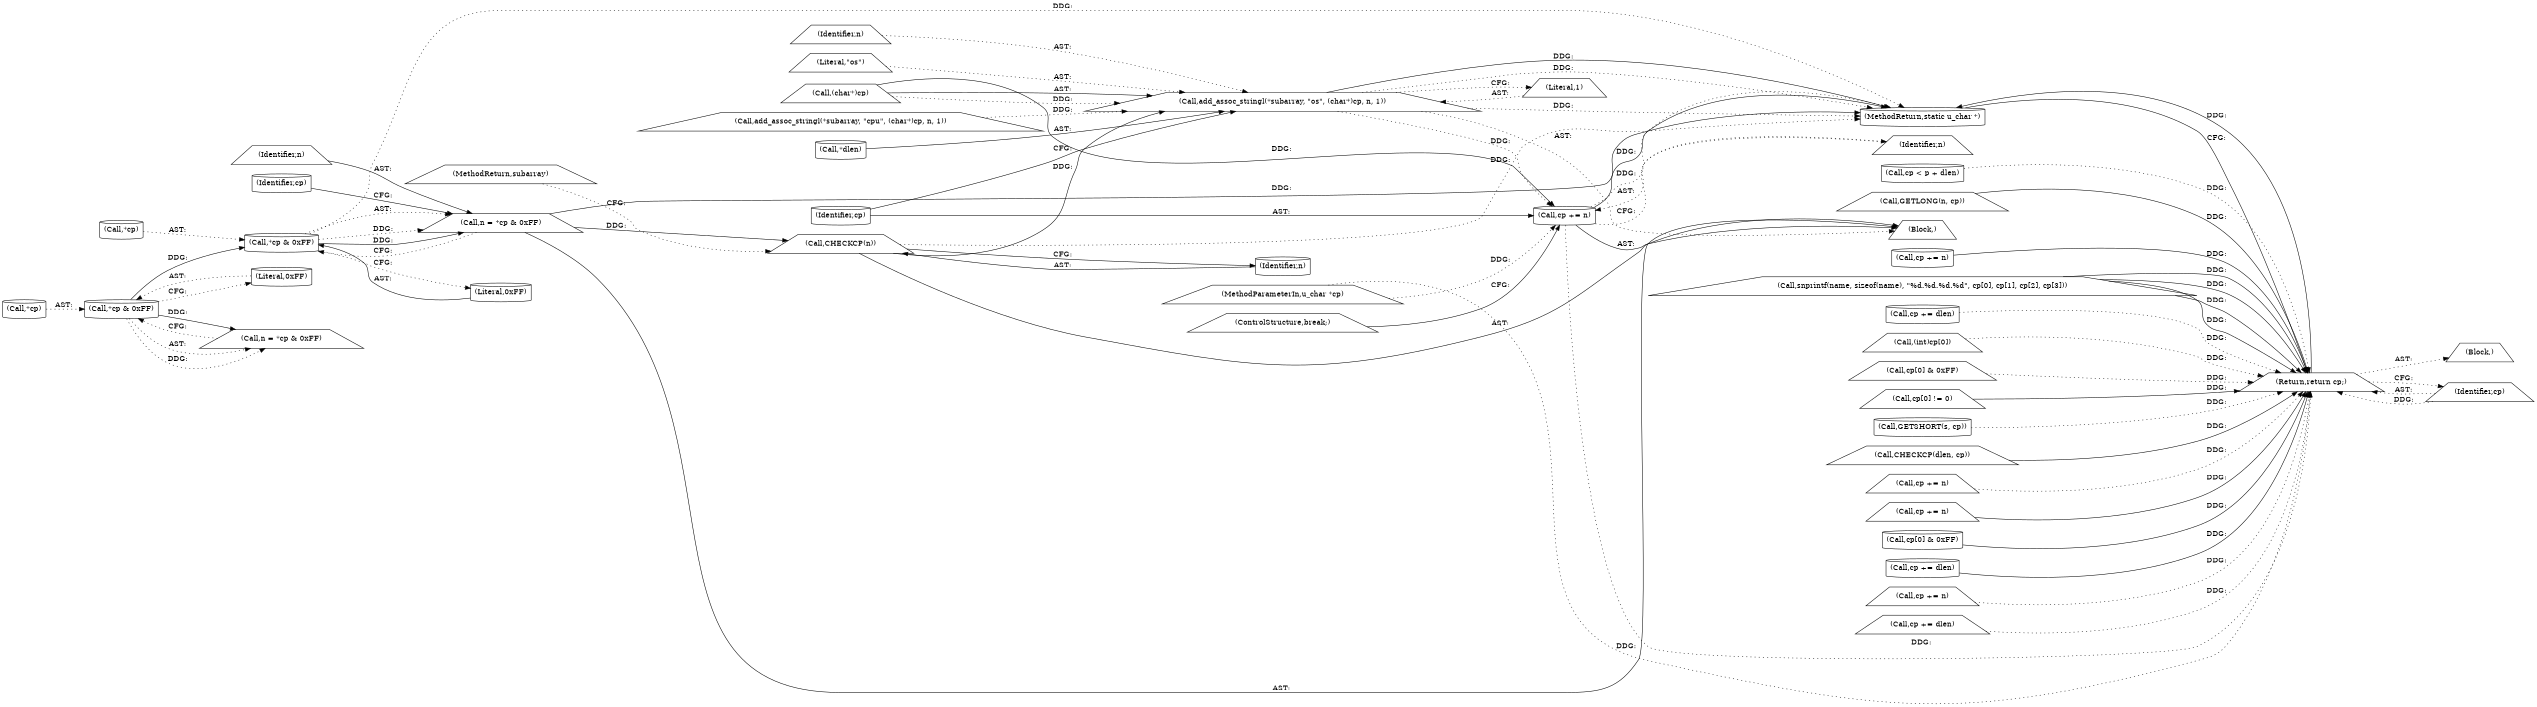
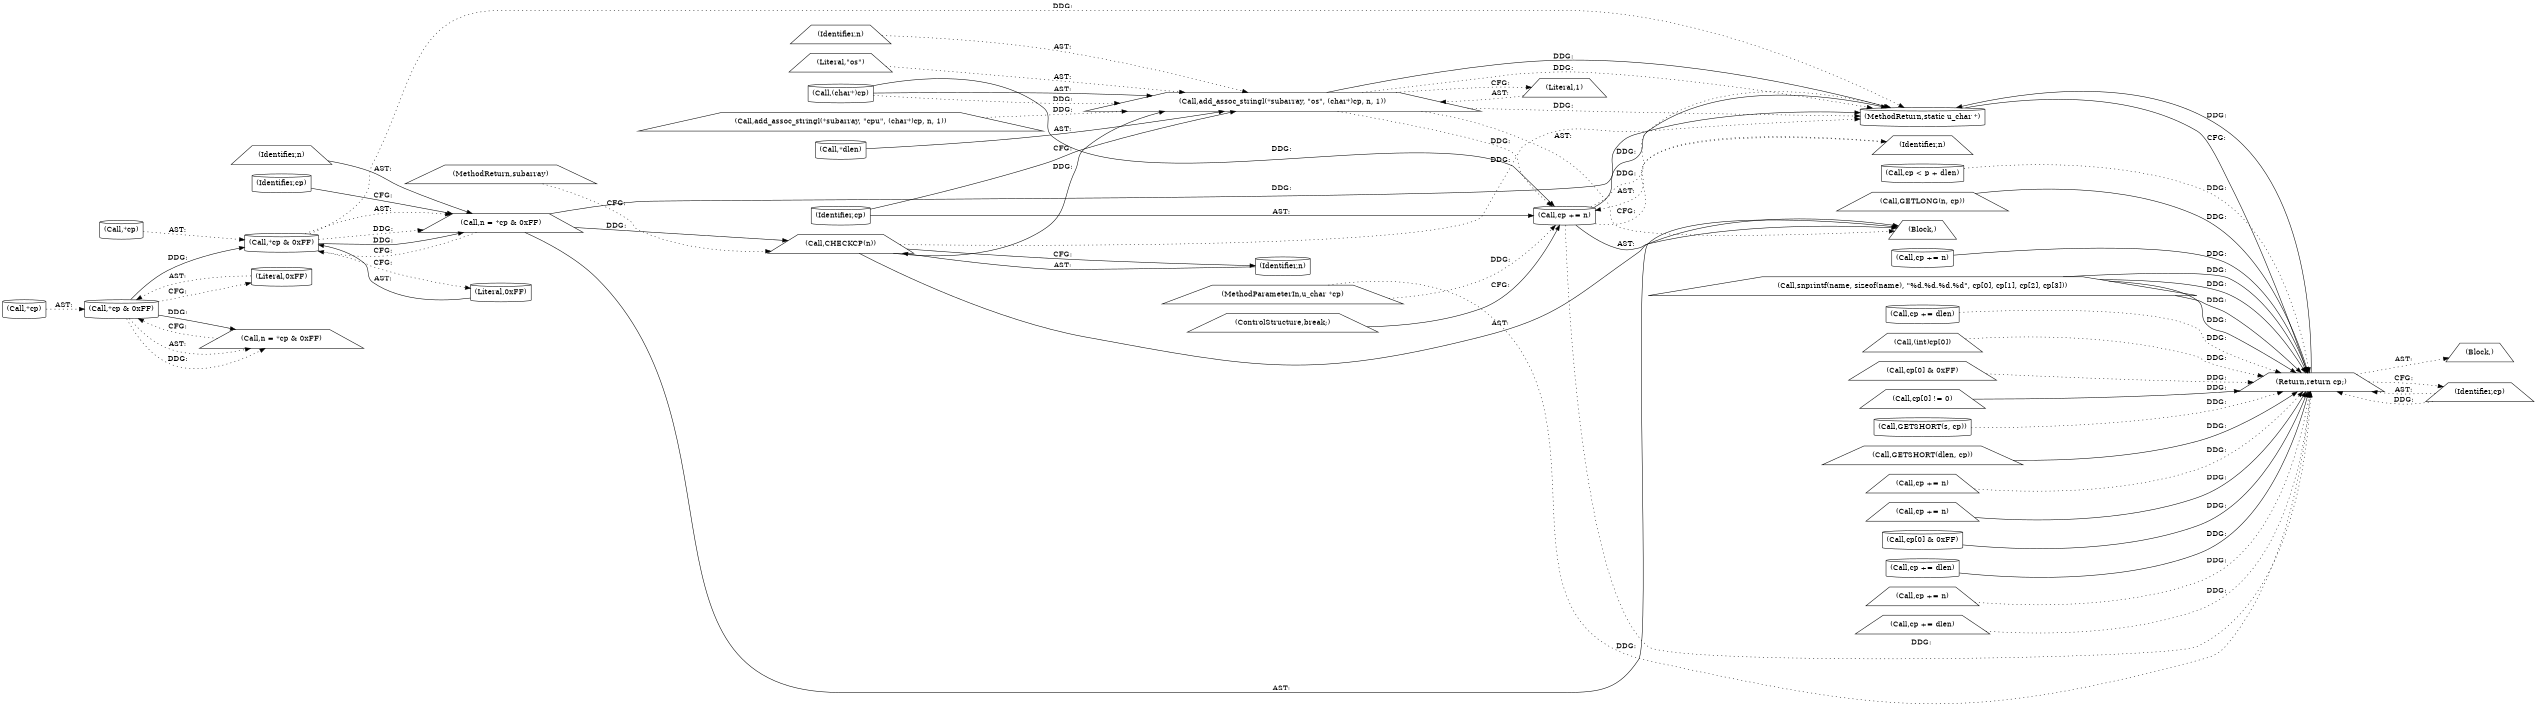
node "(Call,(char*)cp)": shape trapezium -> cylinder
node "(Call,CHECKCP(dlen, cp))": label "(Call,CHECKCP(dlen, cp))" -> "(Call,GETSHORT(dlen, cp))"
